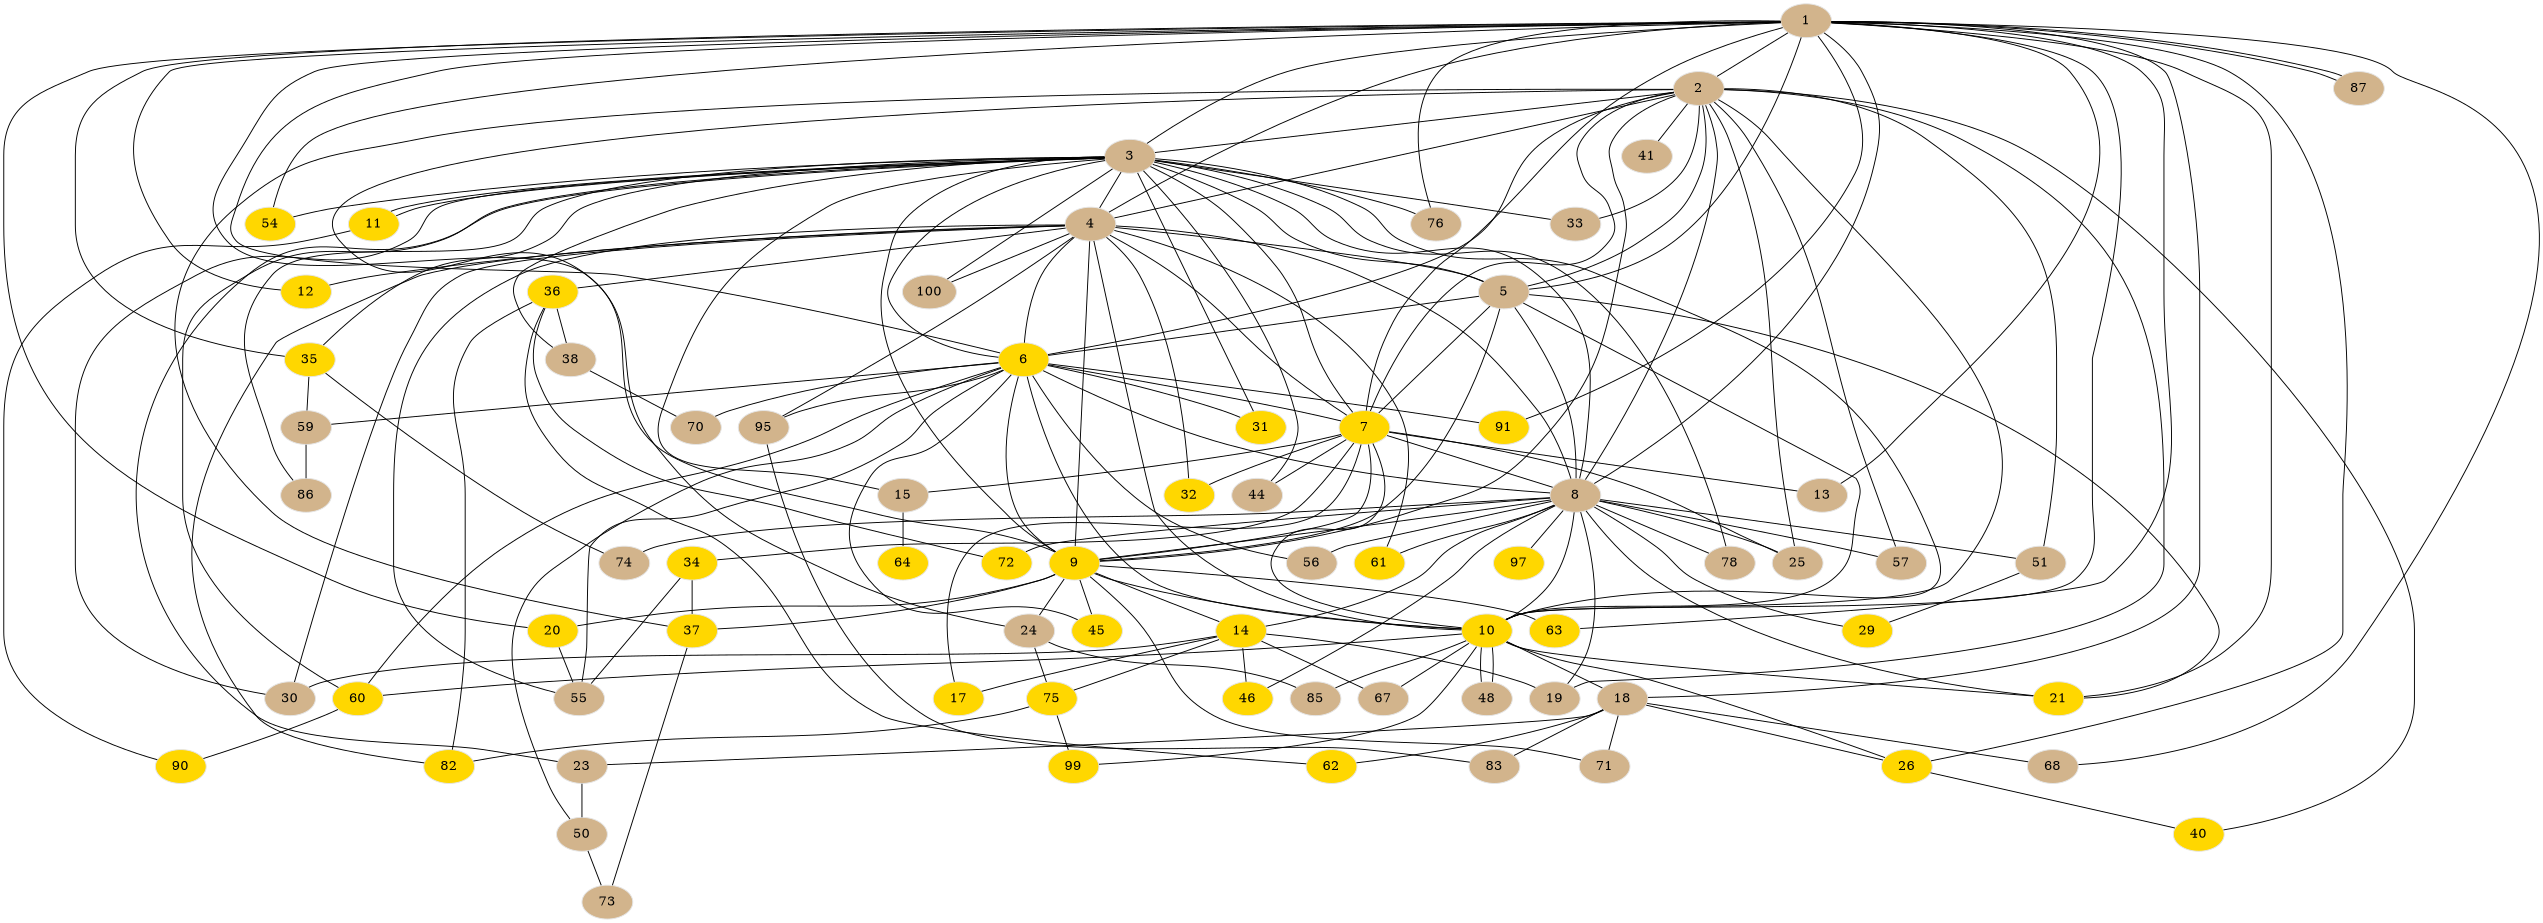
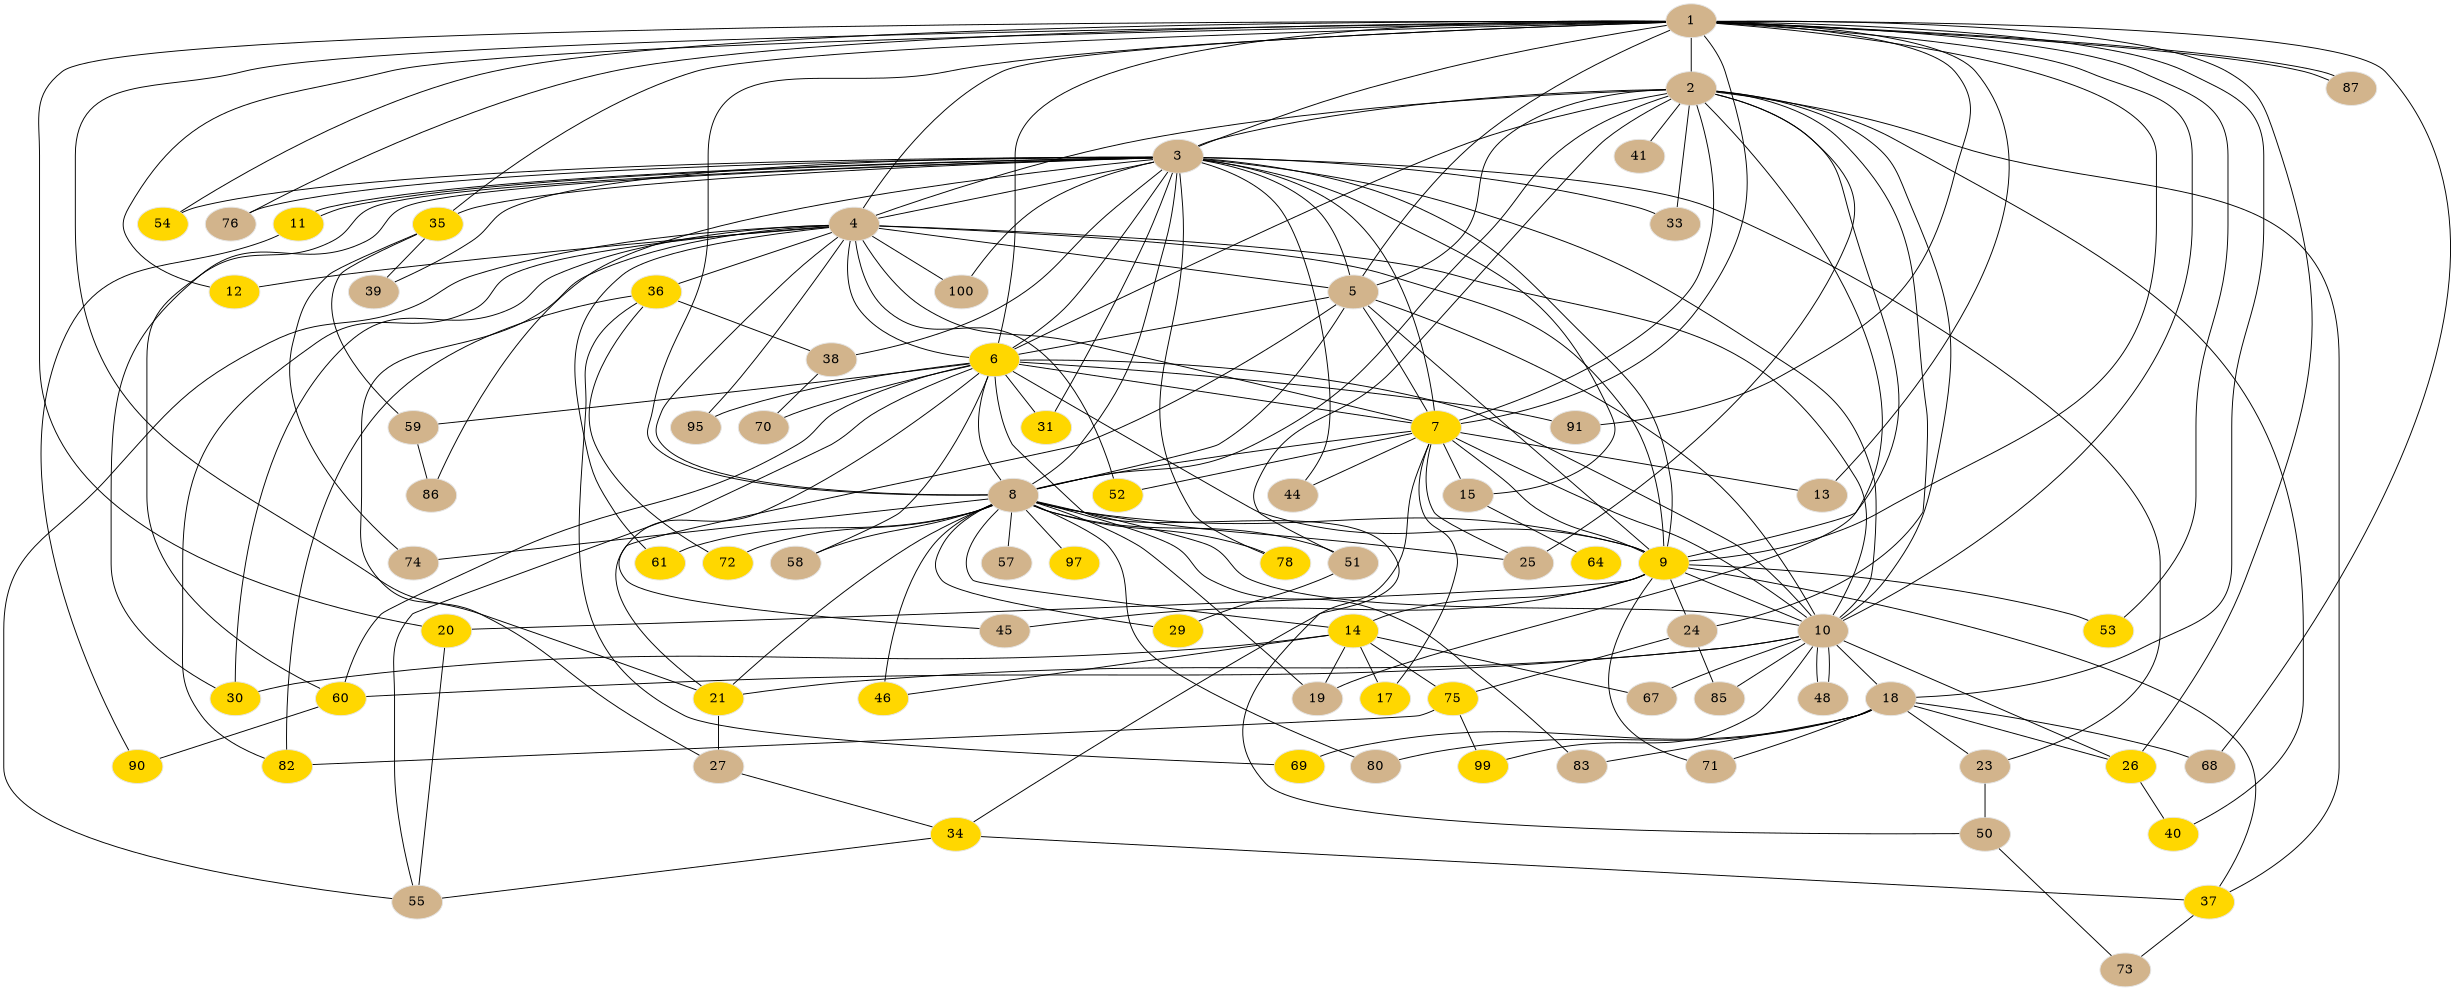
node "39": added
edge "2" -- "57": removed
node "91": fillcolor gold -> tan
node "32": label "32" -> "52"
node "56": label "56" -> "58"
node "78": fillcolor tan -> gold
node "45": fillcolor gold -> tan
node "10": fillcolor gold -> tan
node "63": label "63" -> "53"
node "30": fillcolor tan -> gold
edge "95" -- "83": now "8" -- "83"
node "27": added
node "62": label "62" -> "69"
node "80": added
